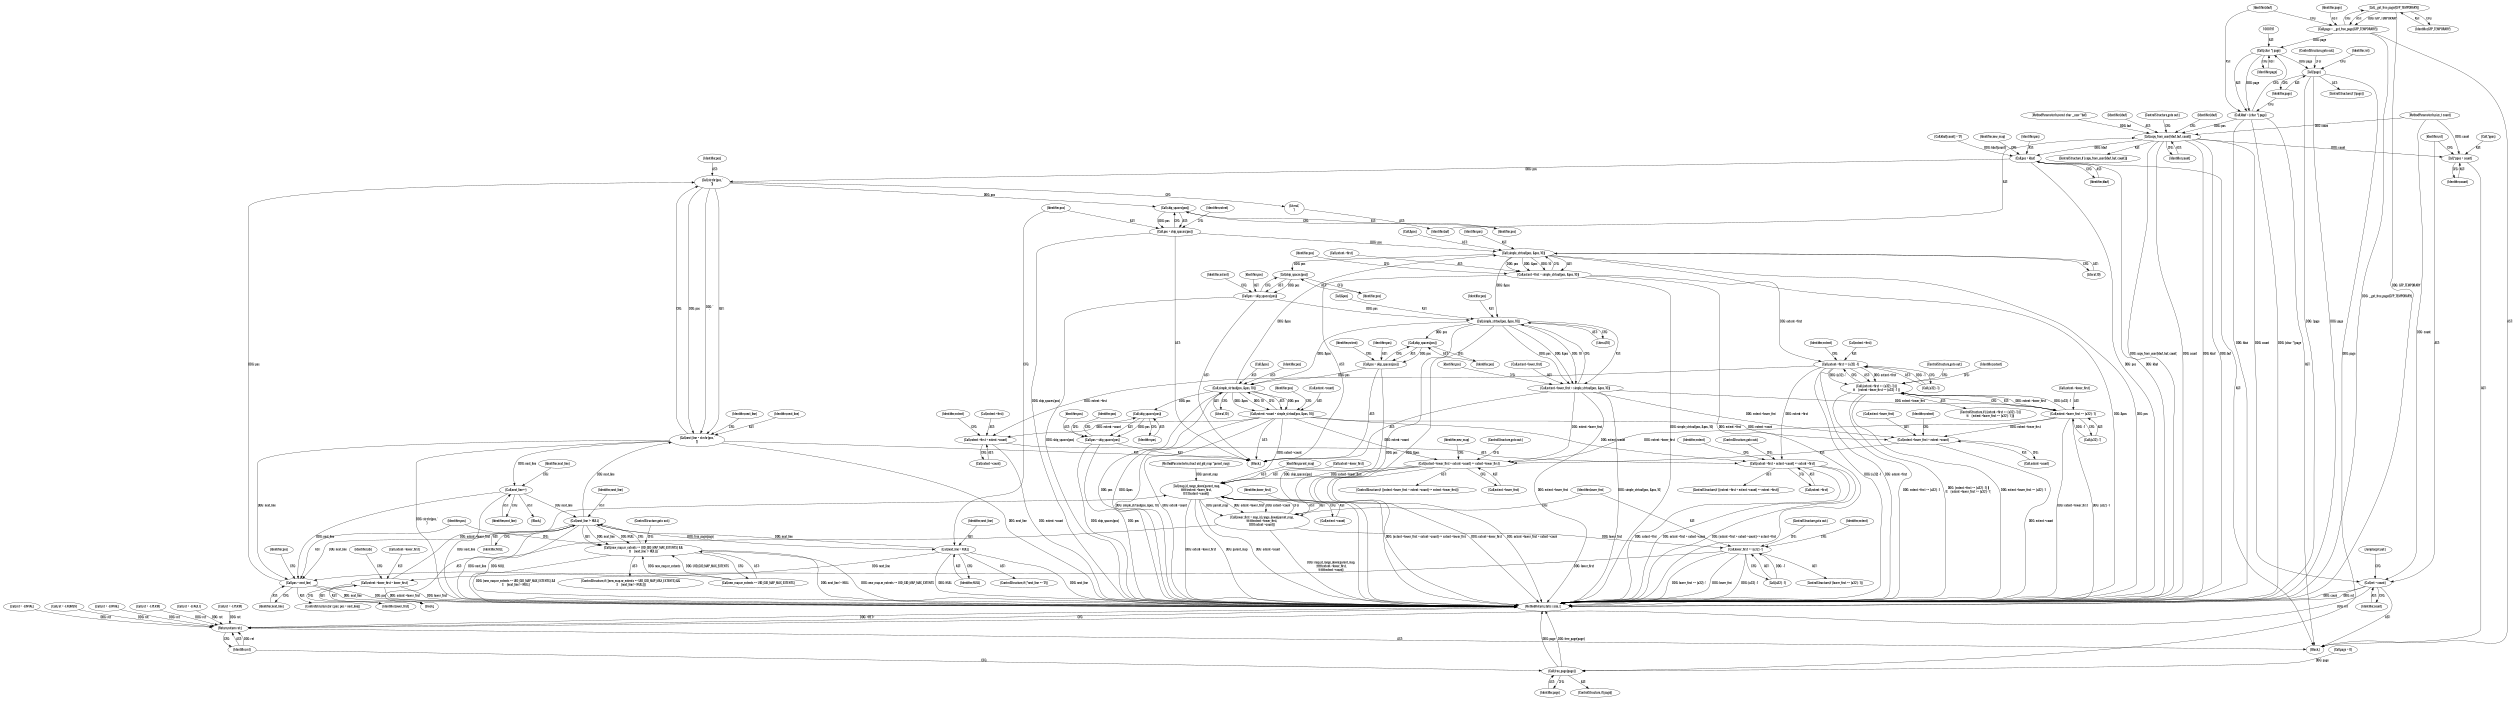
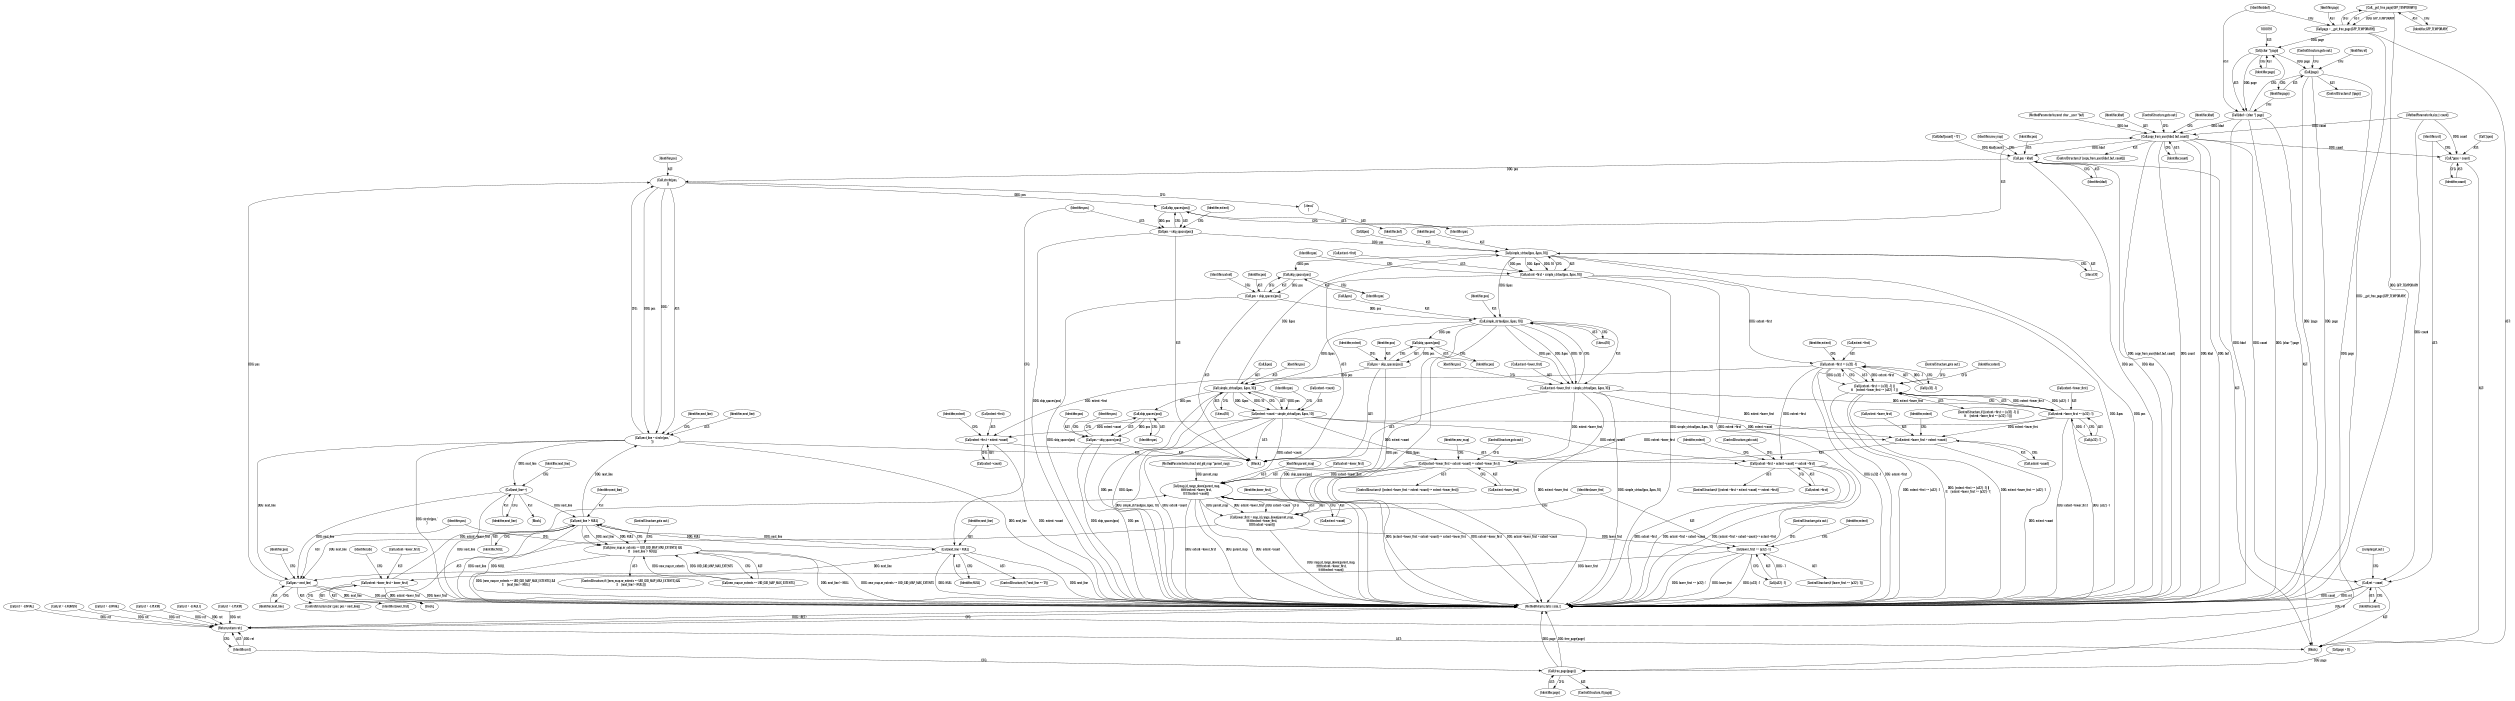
edge "(Call,kbuf = (char *) page)" -> "(Call,copy_from_user(kbuf, buf, count))": label "DDG: pos" -> "DDG: kbuf"
edge "(Call,next_line != NULL)" -> "(Call,next_line = NULL)": label "DDG: free_page(page)" -> "DDG: NULL"
